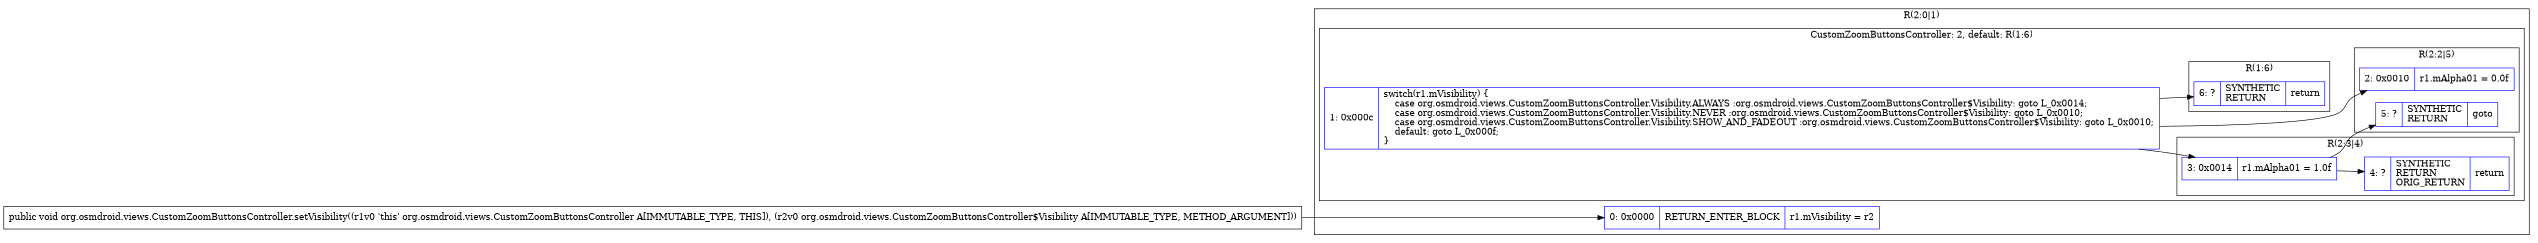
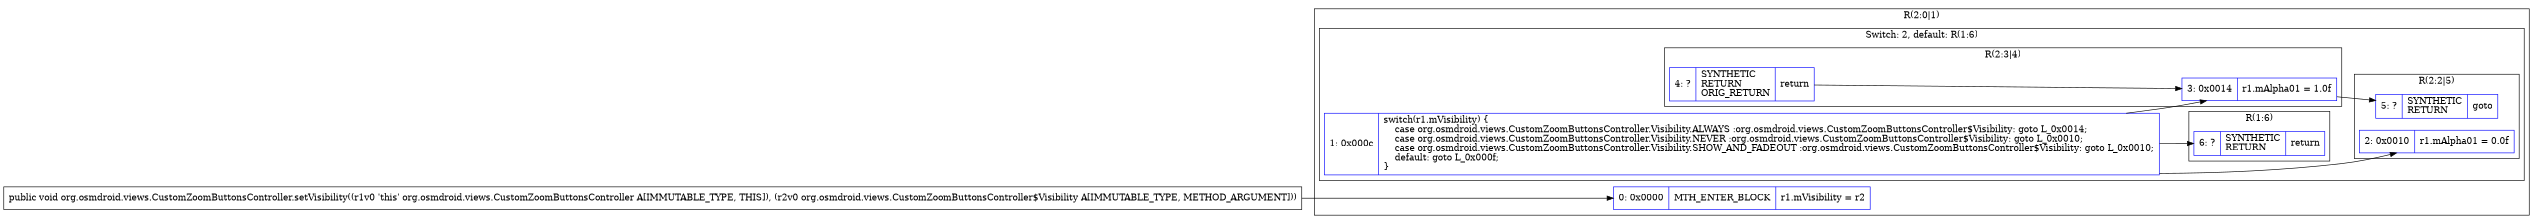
cluster "CustomZoomButtonsController: 2, default: R(1:6)": label "CustomZoomButtonsController: 2, default: R(1:6)" -> "Switch: 2, default: R(1:6)"
edge "3: 0x0014" -> "4: ?": reversed
node "0: 0x0000": text "RETURN_ENTER_BLOCK" -> "MTH_ENTER_BLOCK"
